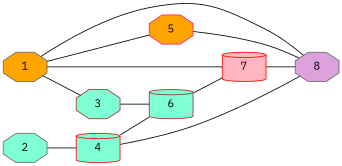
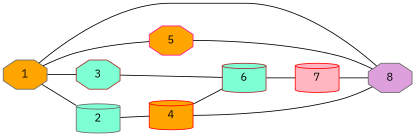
edge "1" -- "7": now "1" -- "2"
node "2": shape octagon -> cylinder
node "4": fillcolor aquamarine -> orange
